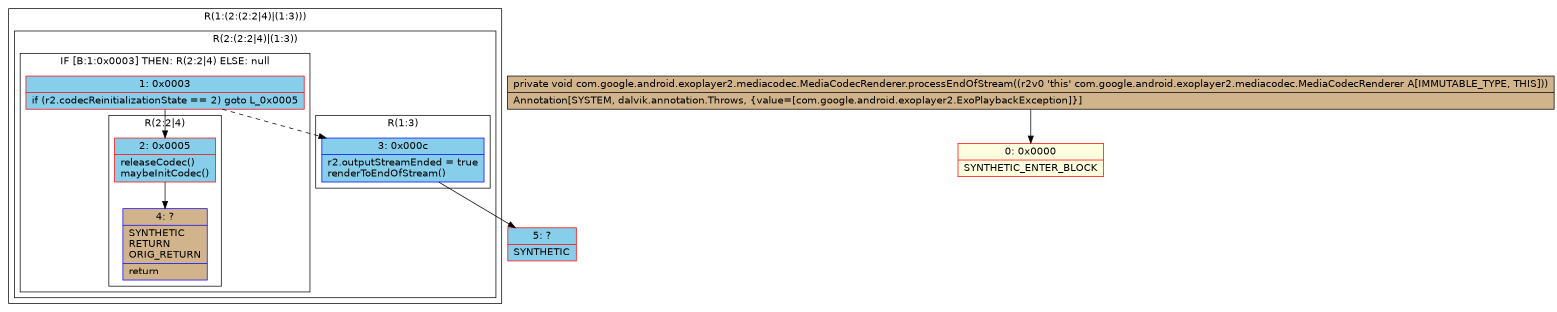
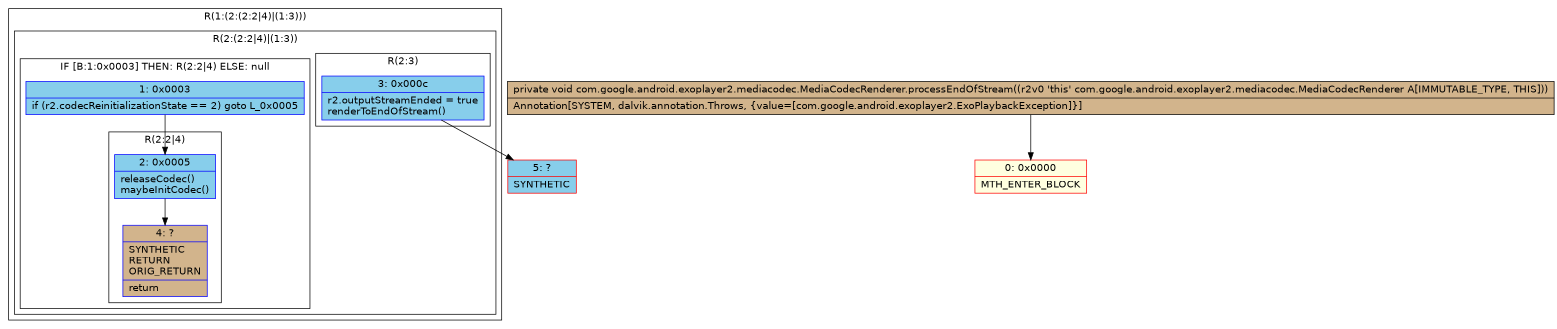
node "1: 0x0003": color red -> blue
edge "1: 0x0003" -> "3: 0x000c": removed
cluster "R(1:3)": label "R(1:3)" -> "R(2:3)"
node "2: 0x0005": color red -> blue
node "0: 0x0000": text "SYNTHETIC_ENTER_BLOCK" -> "MTH_ENTER_BLOCK"
